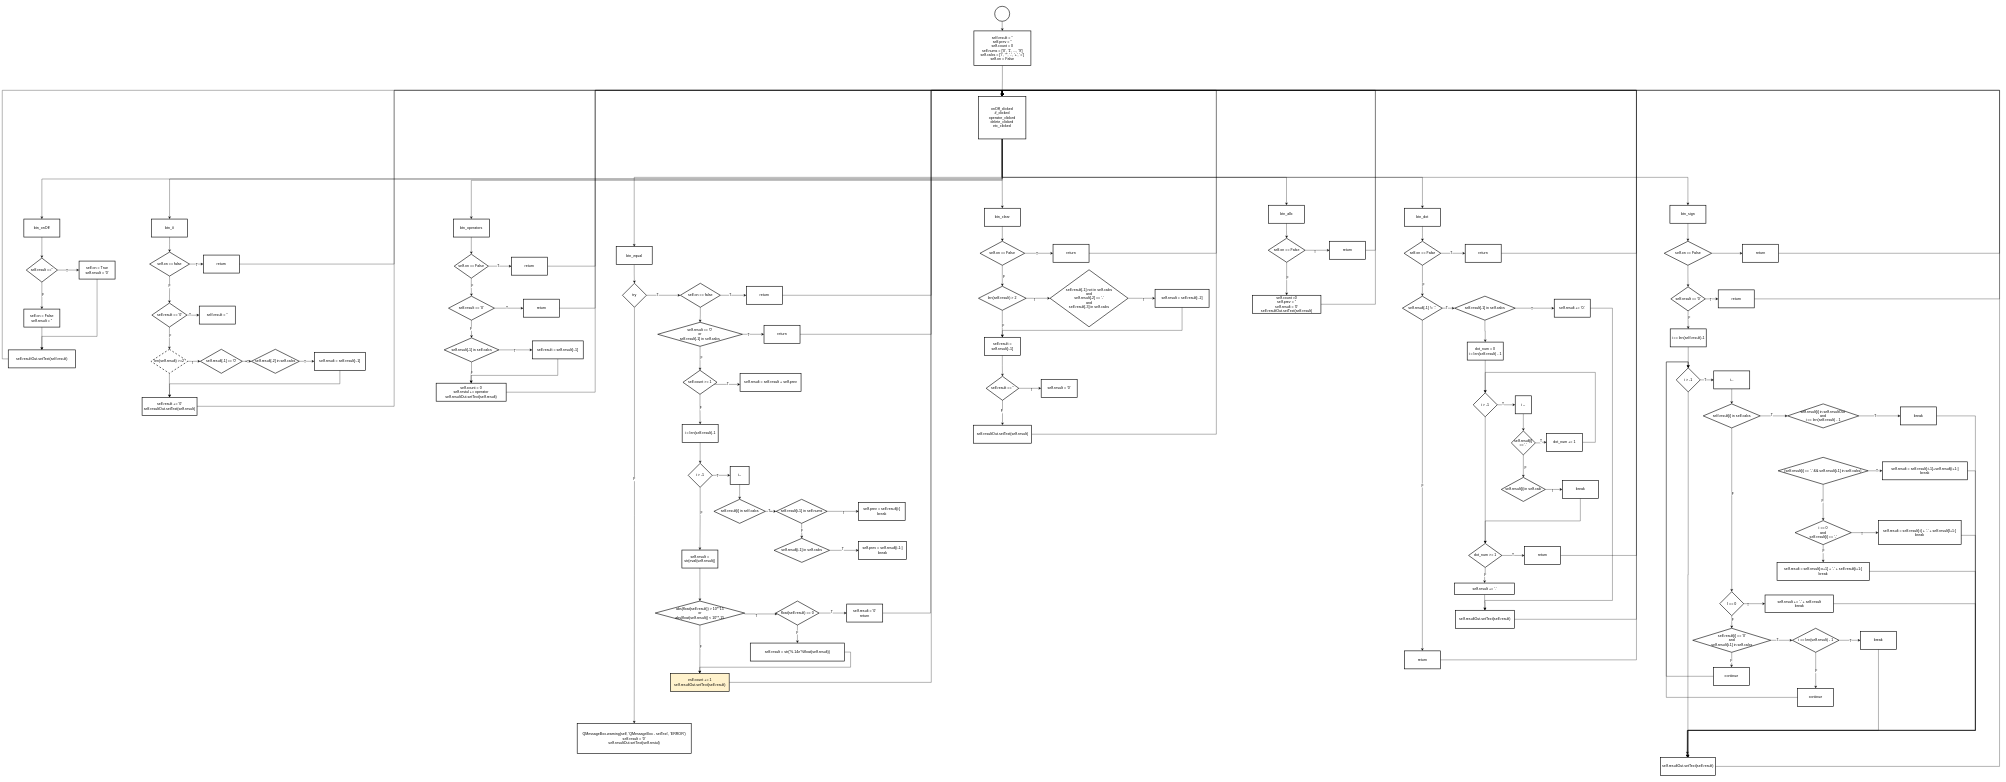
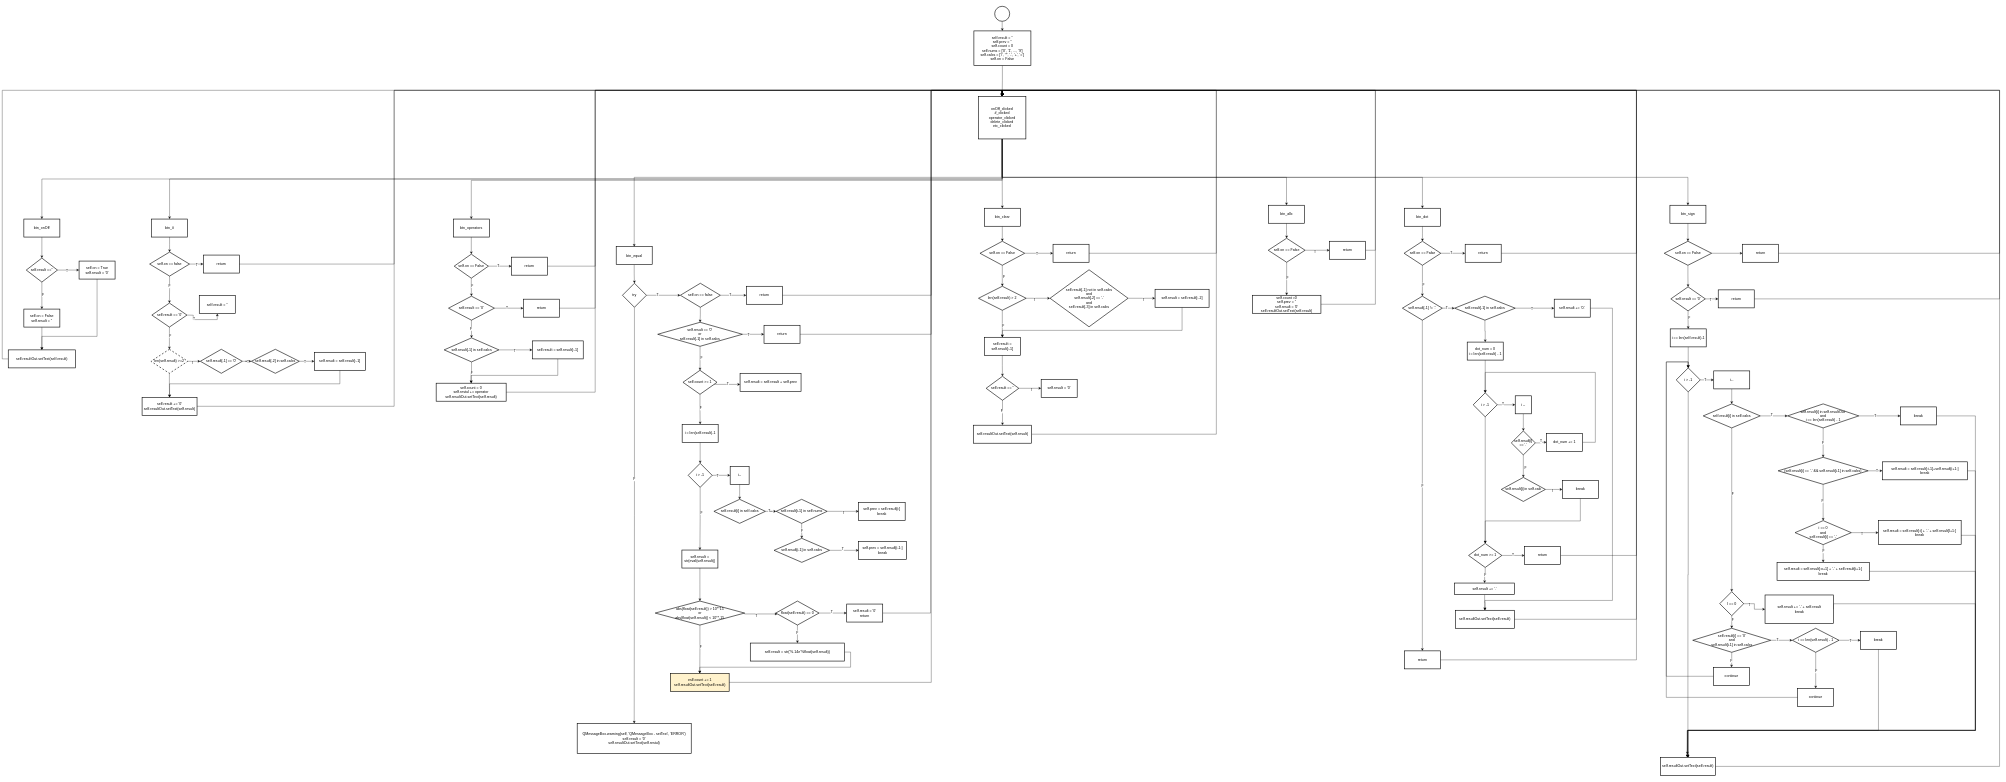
node "self.result = ''": moved (217, 315) -> (217, 304)
edge "self.result[i] in self.resultOut and i == len(self.result) - 1" -> "(self.result[i] == '-' && self.result[i-1] in self.calcs)": added, label "F"
node "self.result += '-' + self.result break": size 68x17 -> 68x29
